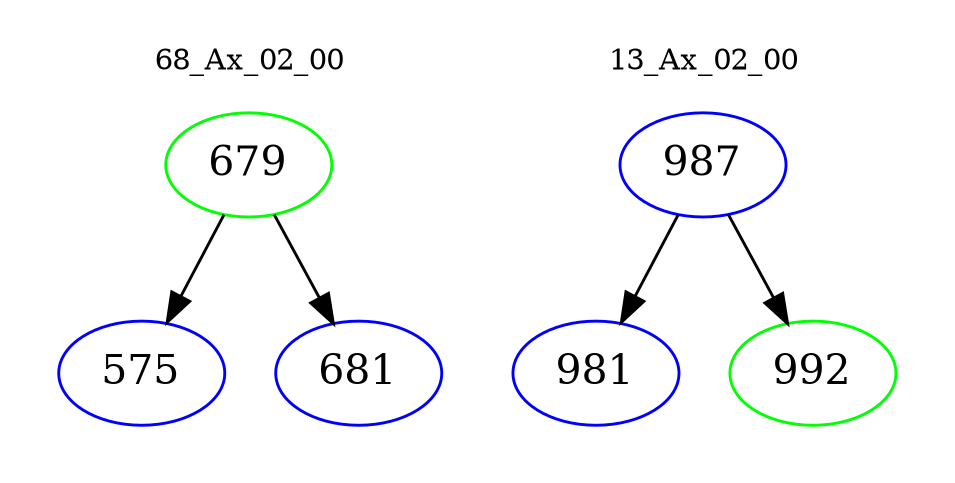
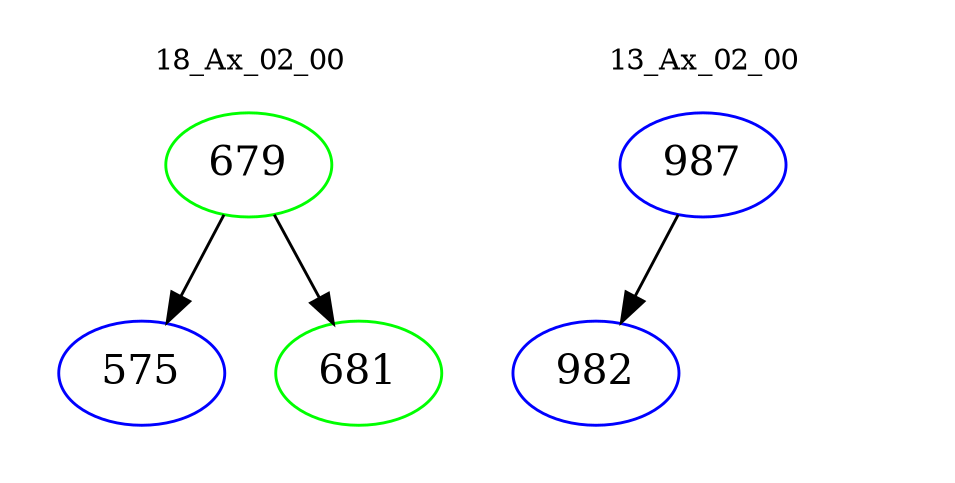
cluster "68_Ax_02_00": label "68_Ax_02_00" -> "18_Ax_02_00"
node "681": color blue -> green
node "981": label "981" -> "982"
node "992": removed
